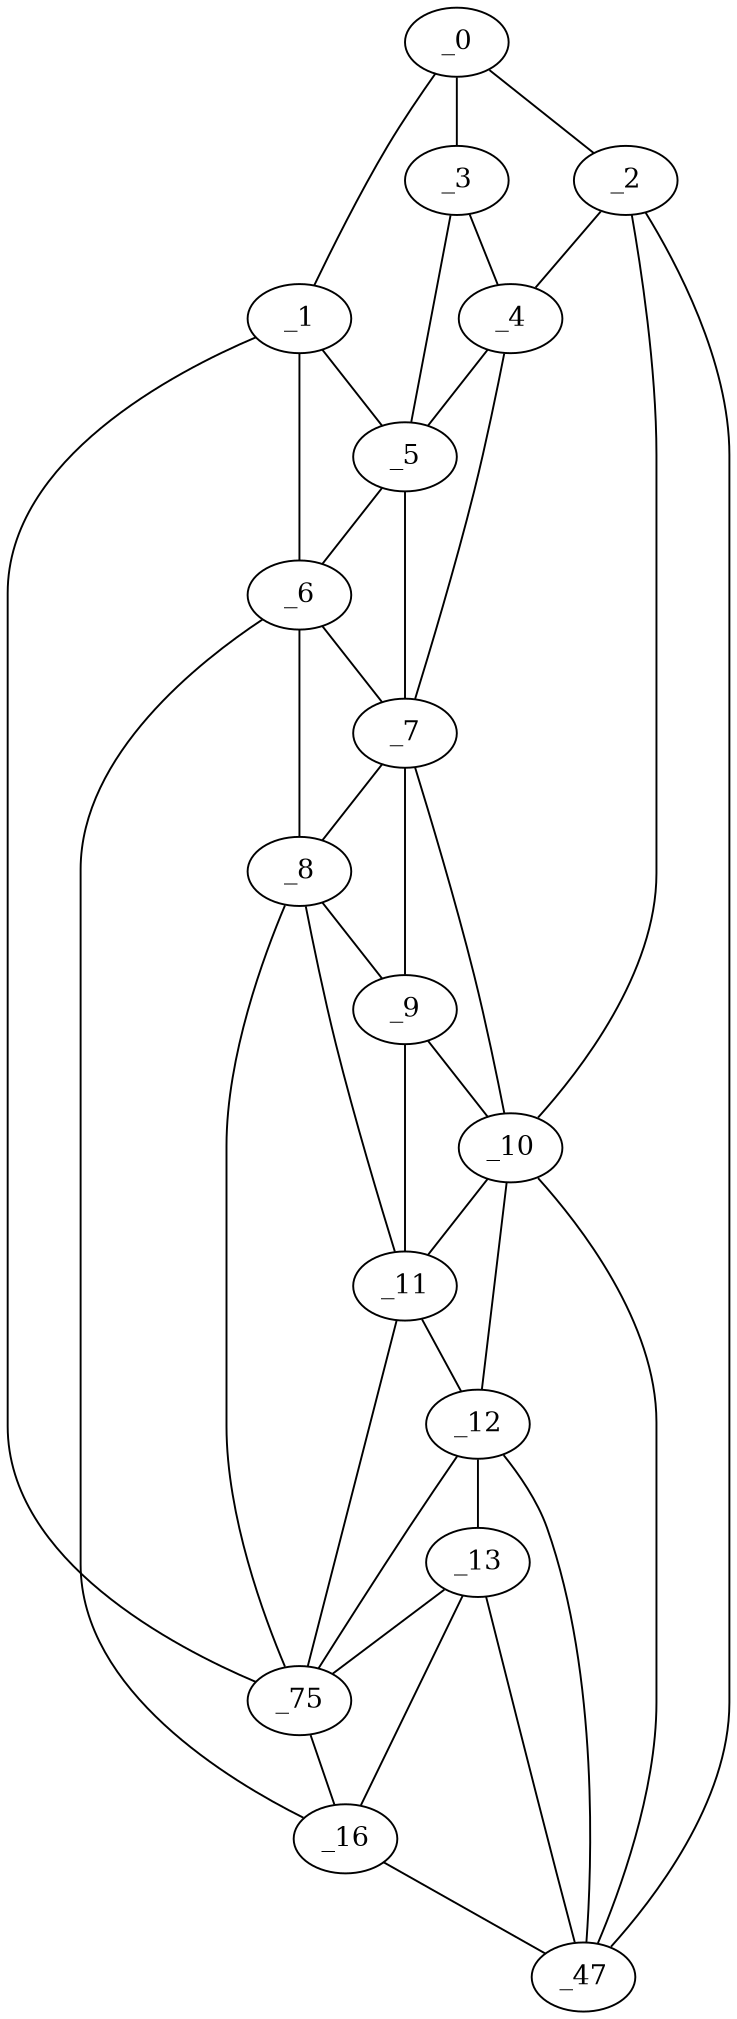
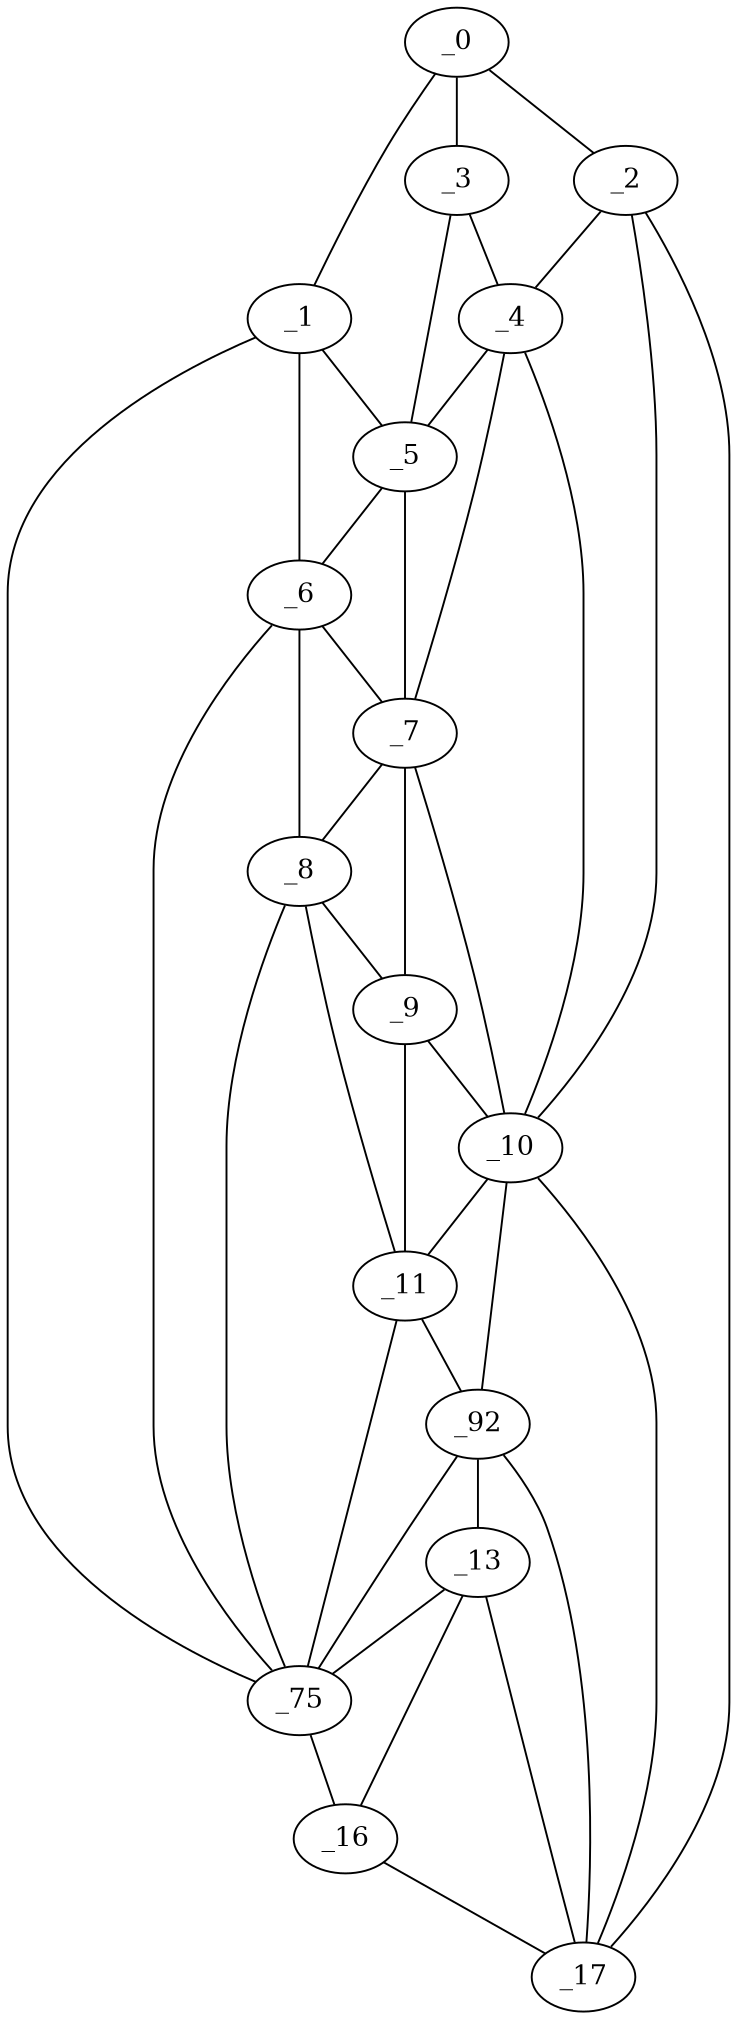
edge "_4" -- "_10": added
edge "_6" -- "_16": now "_6" -- "_75"
node "_12": label "_12" -> "_92"
node "_47": label "_47" -> "_17"
